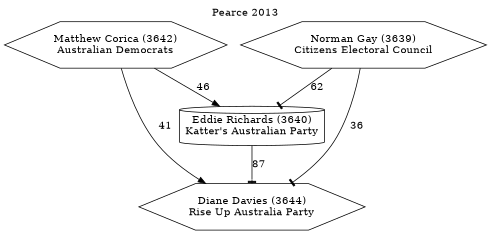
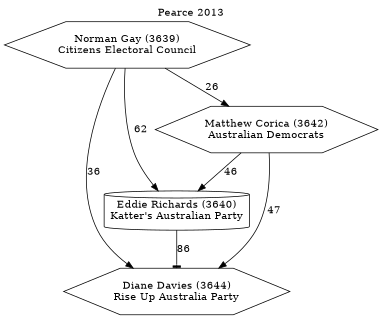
edge "Norman Gay (3639) Citizens Electoral Council" -> "Matthew Corica (3642) Australian Democrats": added, label "26"
edge "Norman Gay (3639) Citizens Electoral Council" -> "Eddie Richards (3640) Katter's Australian Party": arrowhead tee -> normal
edge "Matthew Corica (3642) Australian Democrats" -> "Diane Davies (3644) Rise Up Australia Party": label "41" -> "47"
edge "Norman Gay (3639) Citizens Electoral Council" -> "Diane Davies (3644) Rise Up Australia Party": arrowhead tee -> normal
edge "Eddie Richards (3640) Katter's Australian Party" -> "Diane Davies (3644) Rise Up Australia Party": label "87" -> "86"
